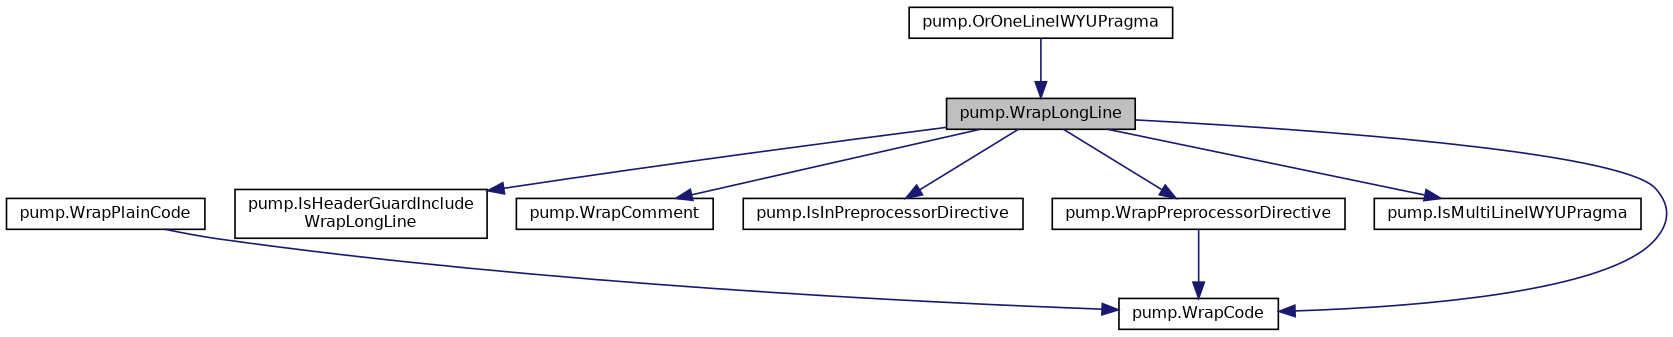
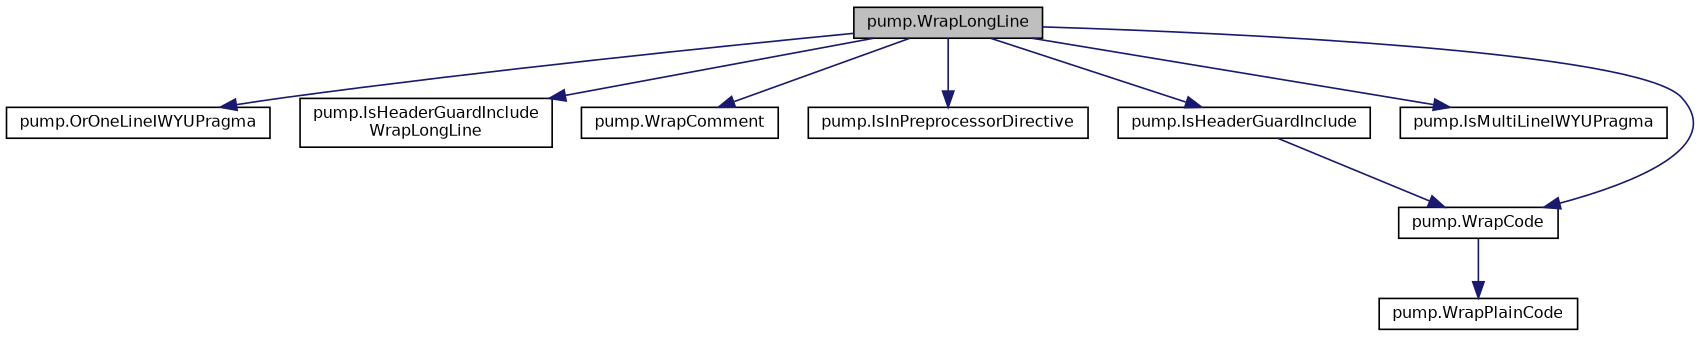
edge "pump.OrOneLineIWYUPragma" -> "pump.WrapLongLine": reversed
node "pump.WrapPreprocessorDirective": label "pump.WrapPreprocessorDirective" -> "pump.IsHeaderGuardInclude"
edge "pump.WrapPlainCode" -> "pump.WrapCode": reversed
